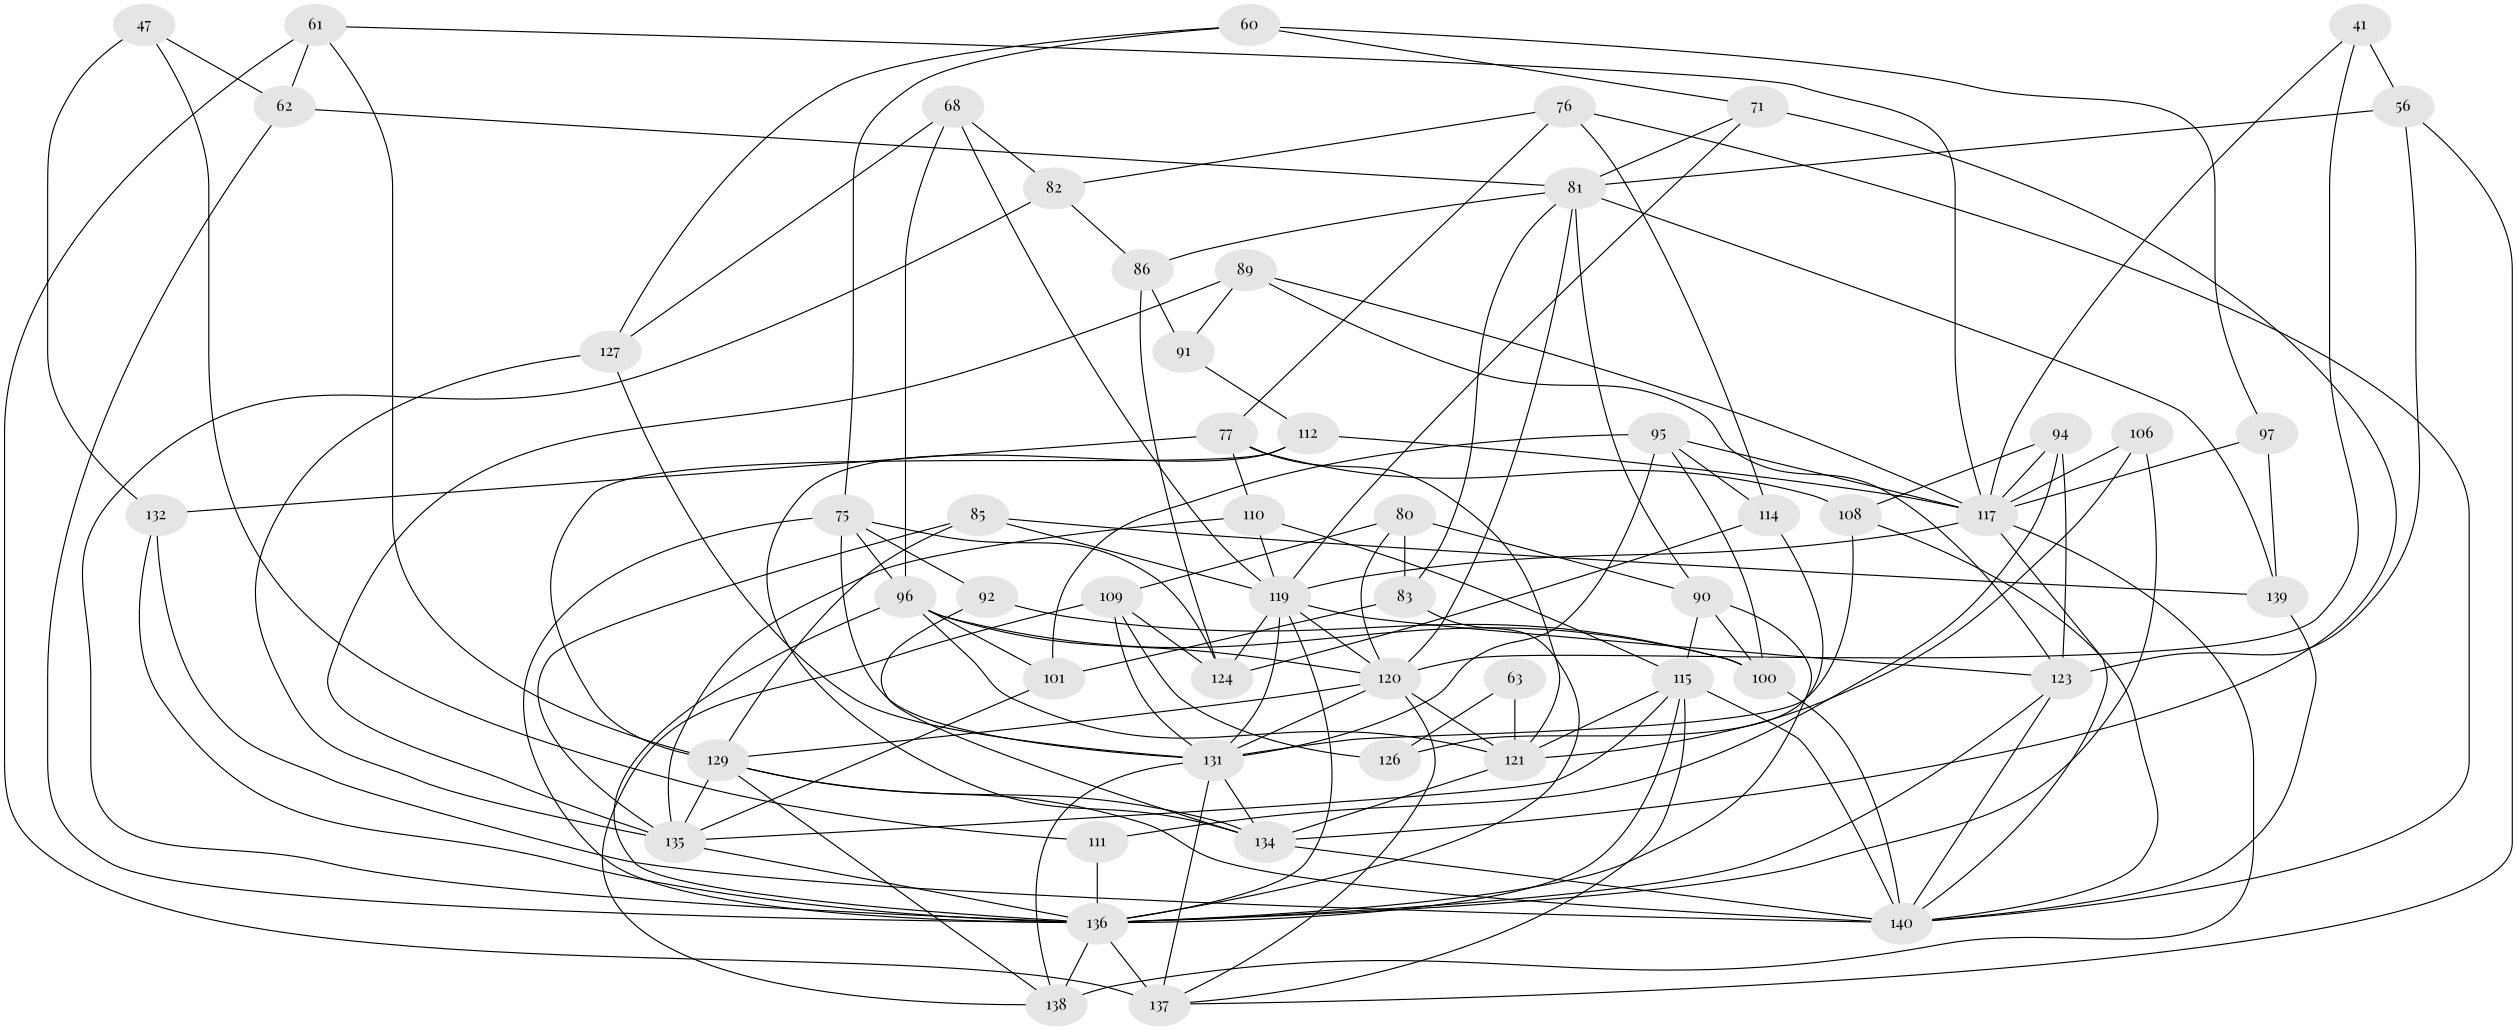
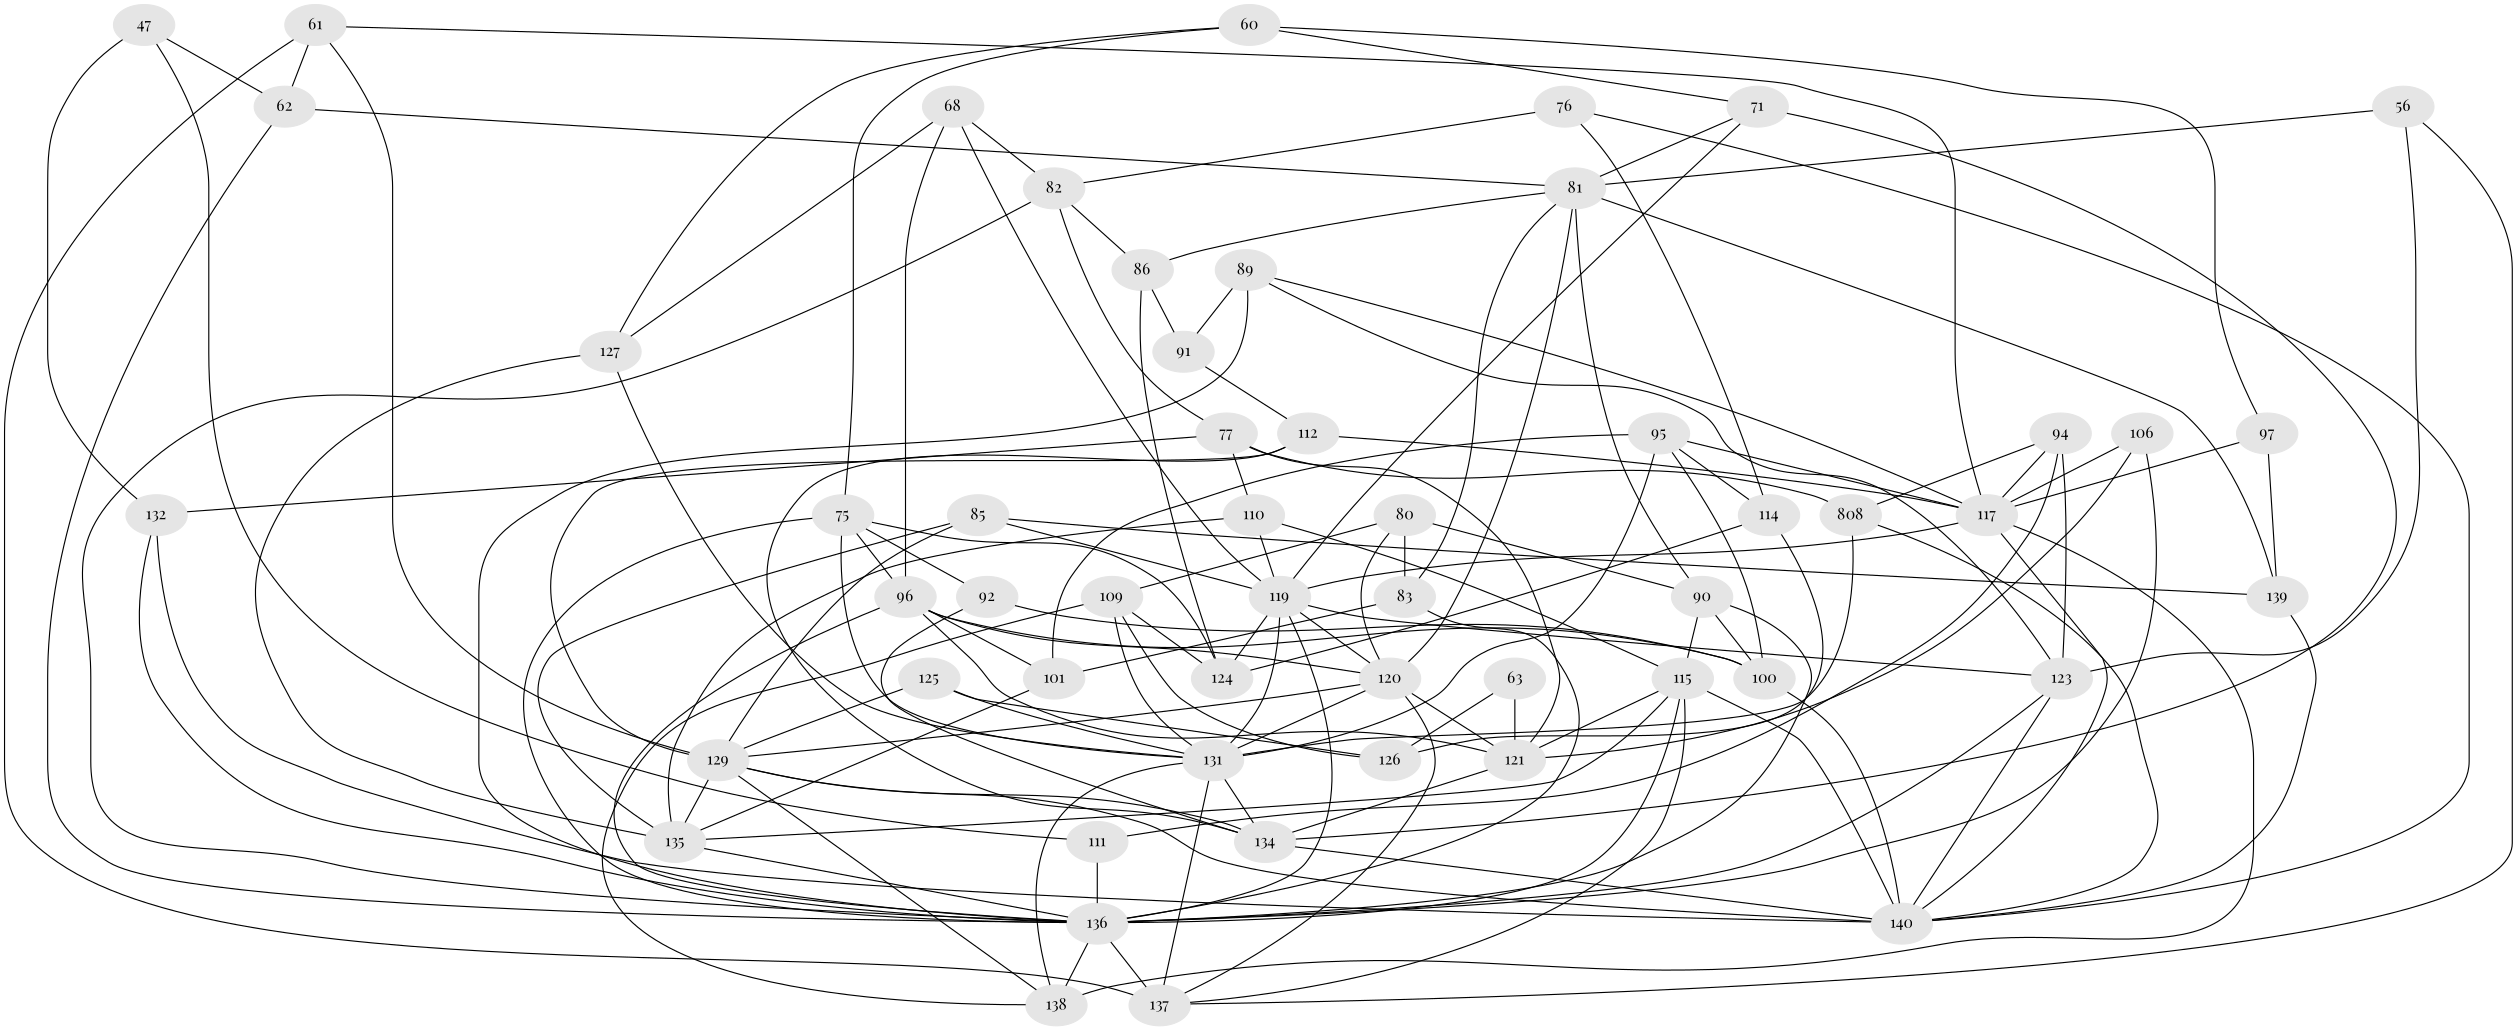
node "41": removed
edge "76" -- "77": now "82" -- "77"
edge "89" -- "135": now "89" -- "136"
node "108": label "108" -> "808"
node "125": added
